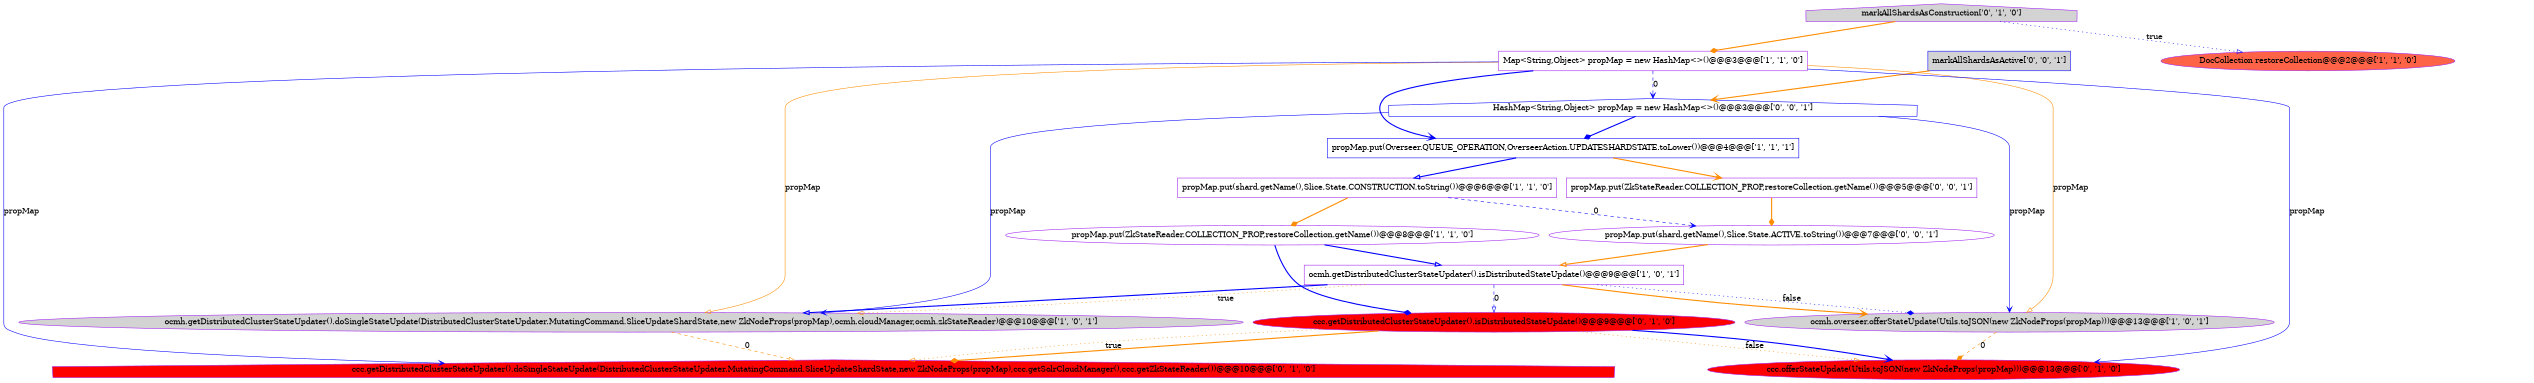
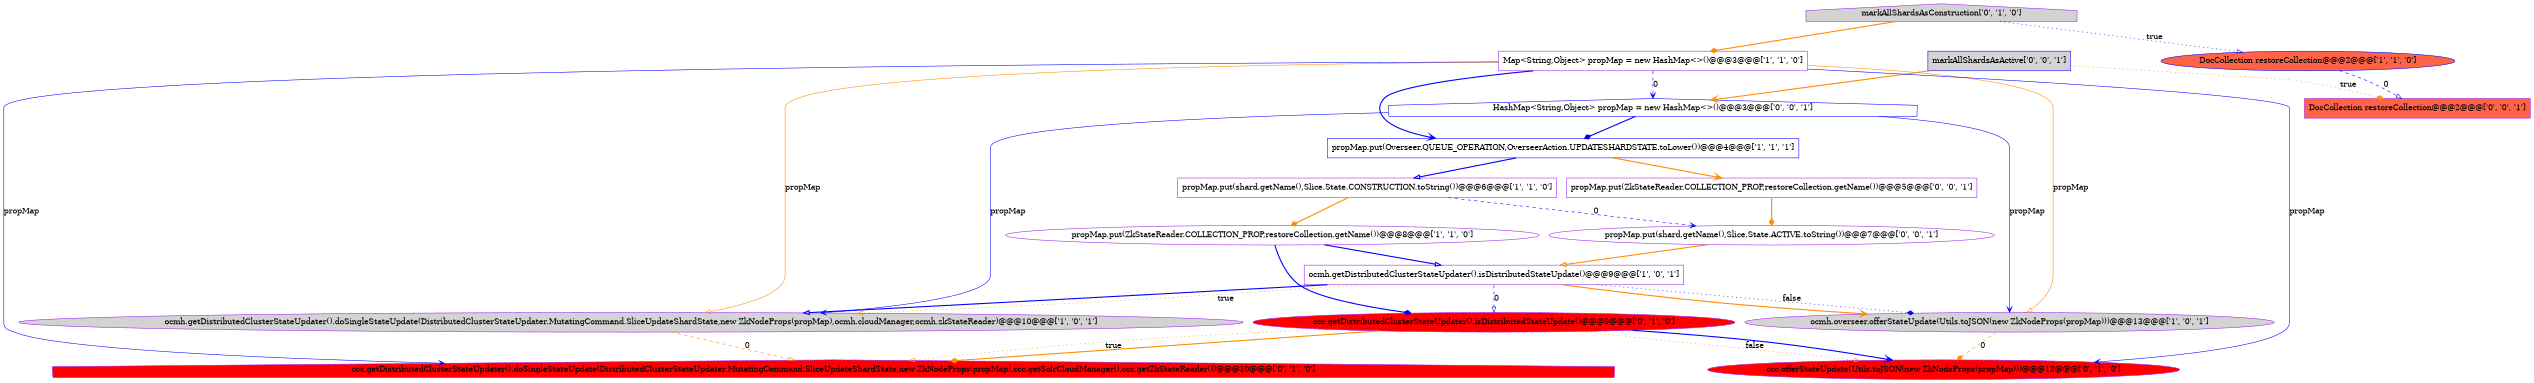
node "DocCollection restoreCollection@@@2@@@['1', '1', '0']": color purple -> blue
node "DocCollection restoreCollection@@@2@@@['0', '0', '1']": added
